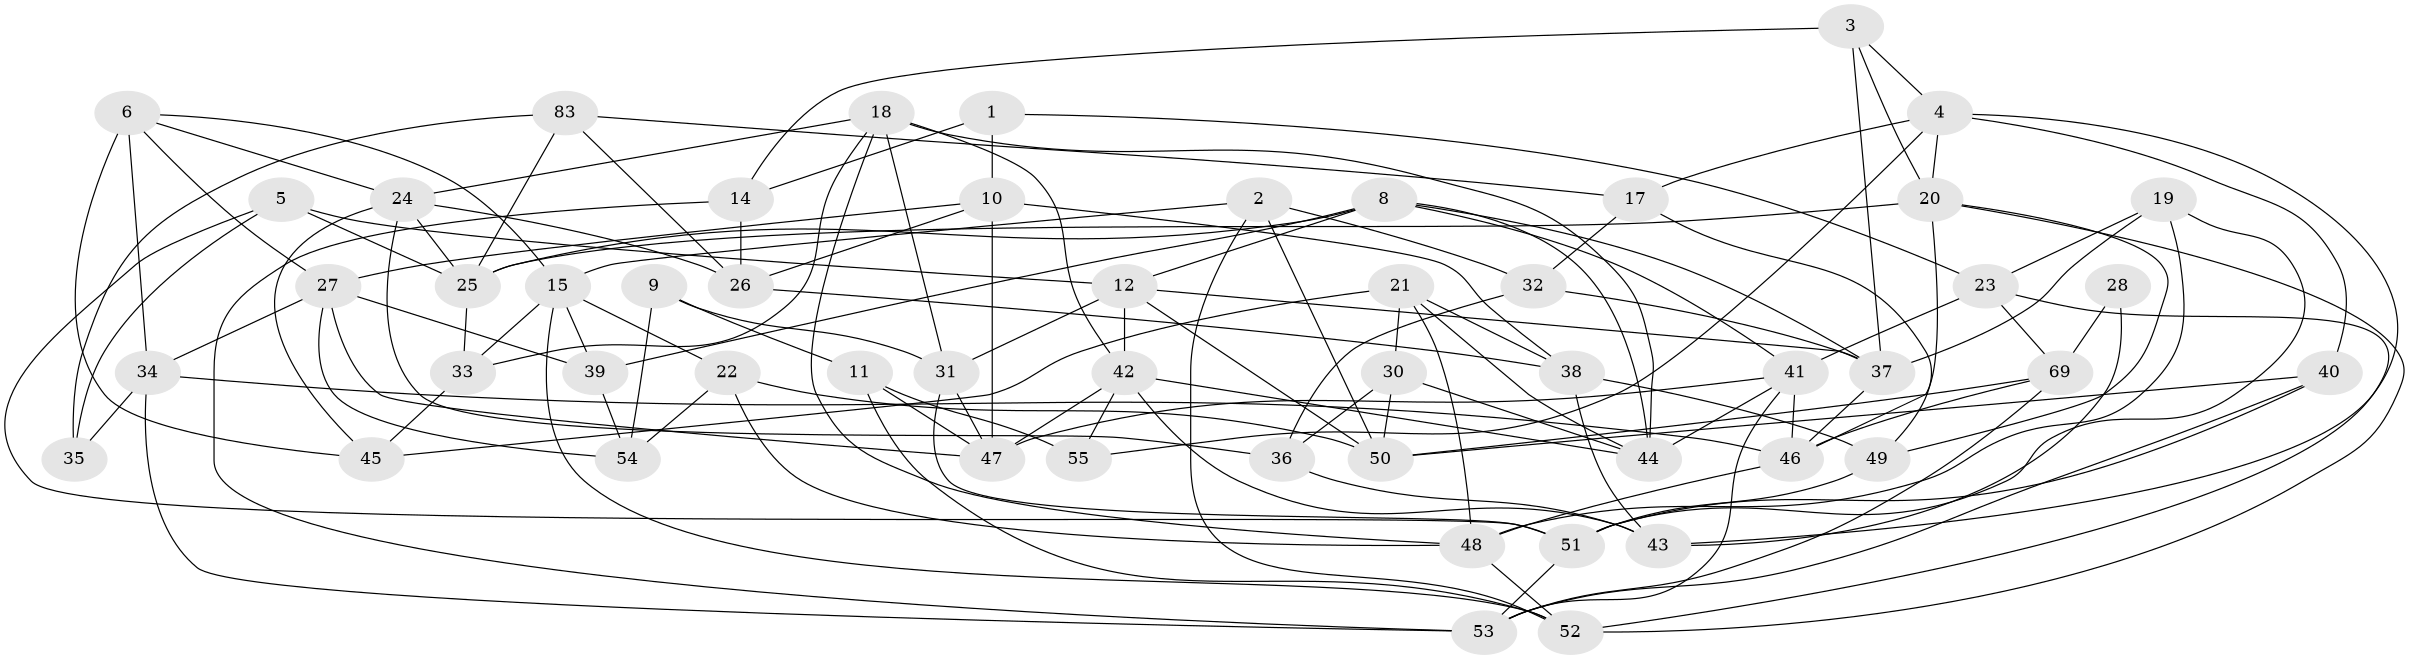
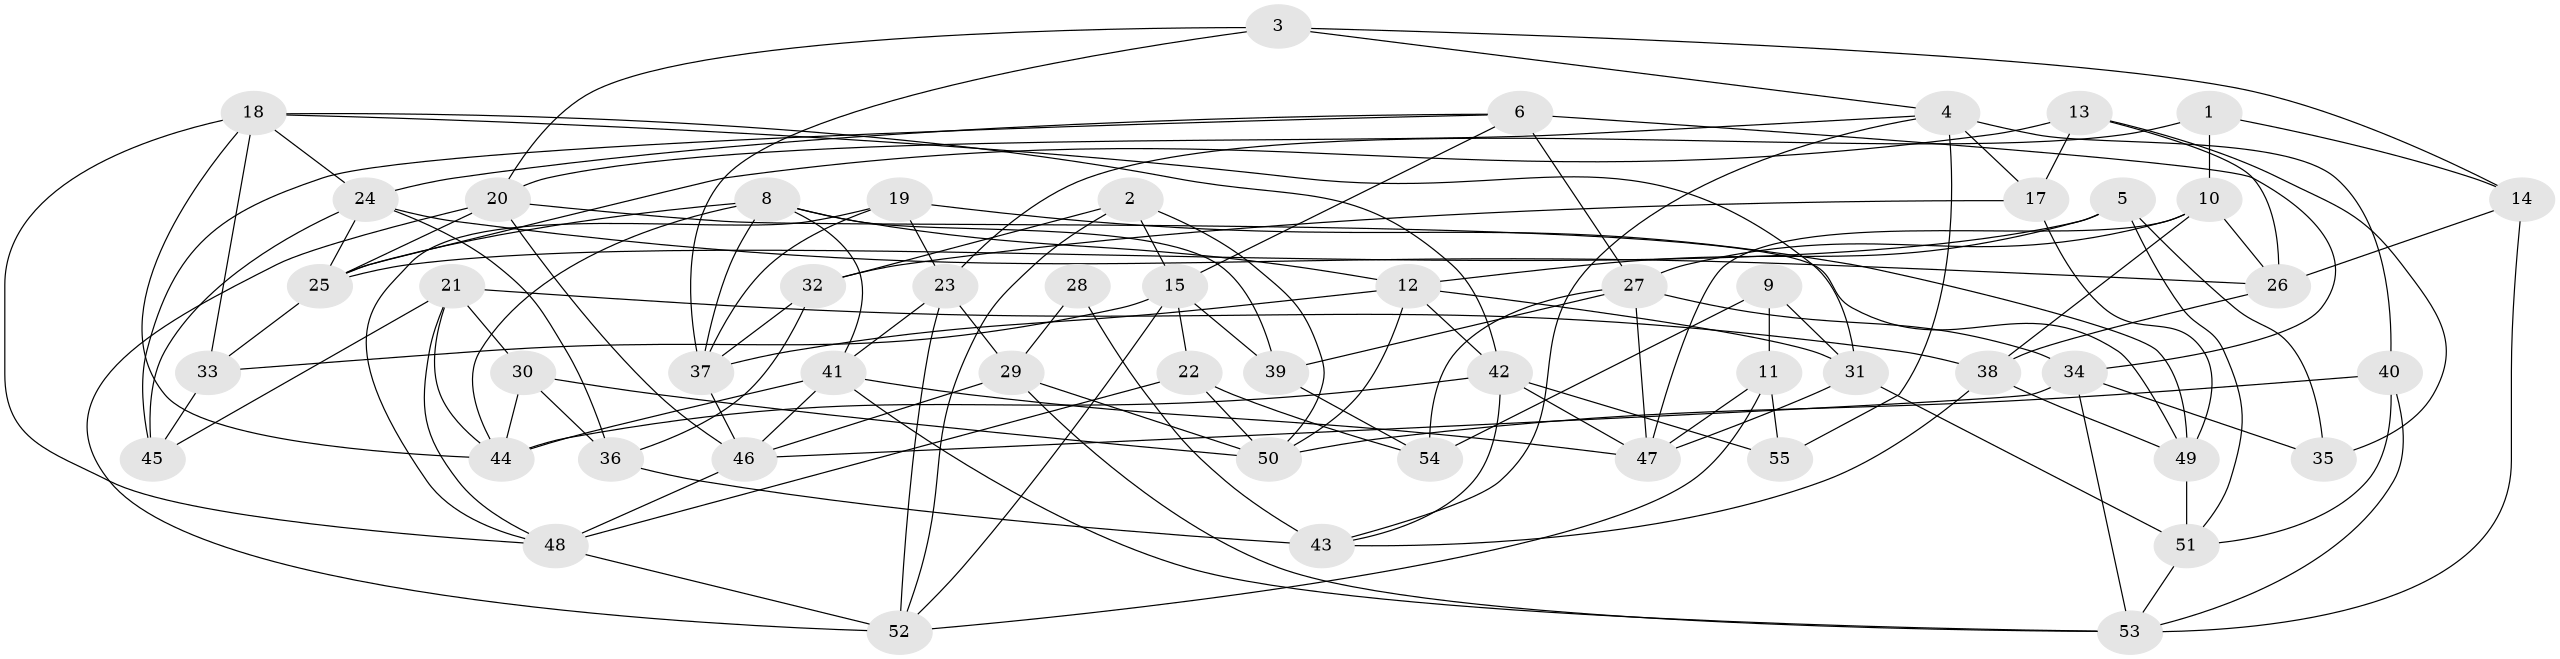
node "83": label "83" -> "13"
node "69": label "69" -> "29"
edge "19" -- "51": now "19" -- "49"
